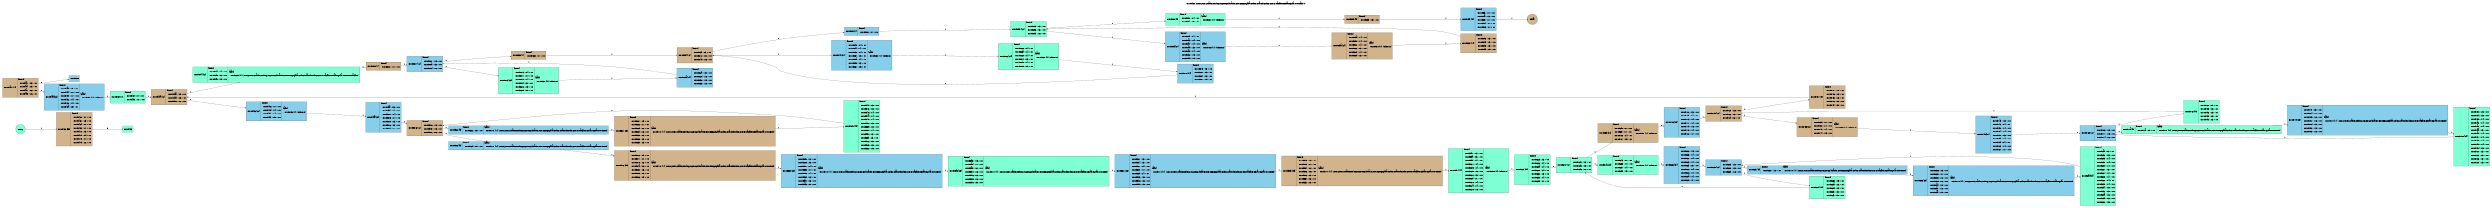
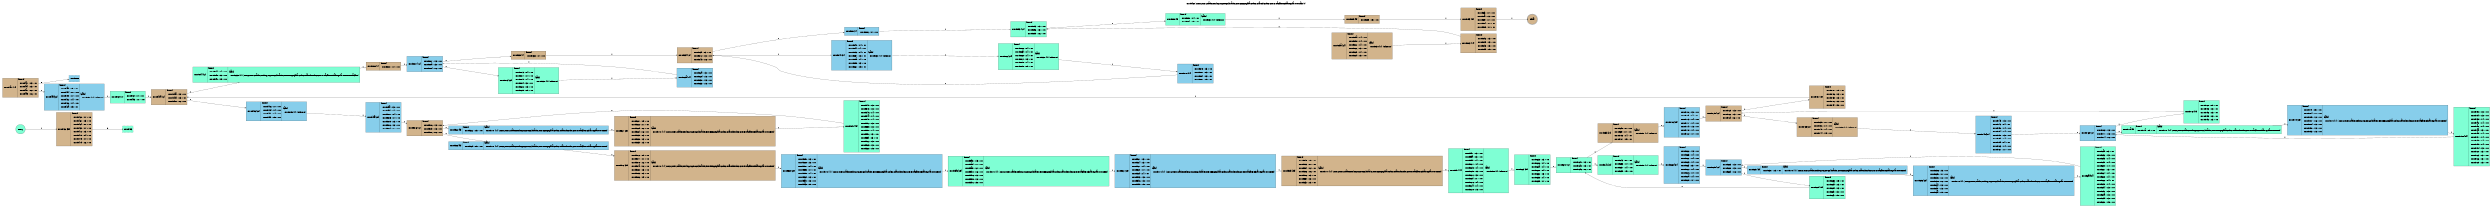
node "0x1098f3 [19]": fillcolor skyblue -> tan
node "0x10989f [27]": removed
